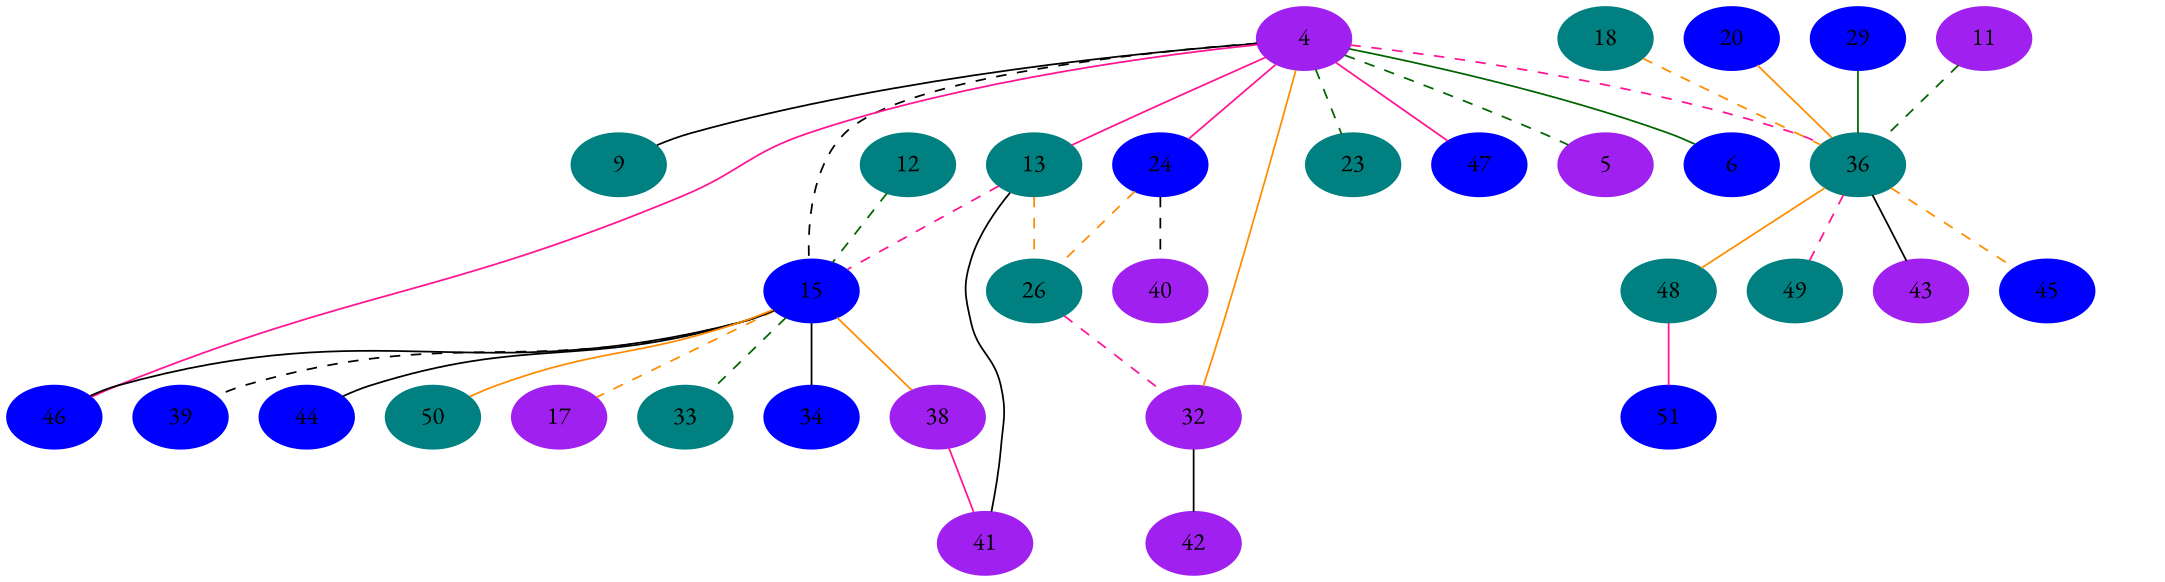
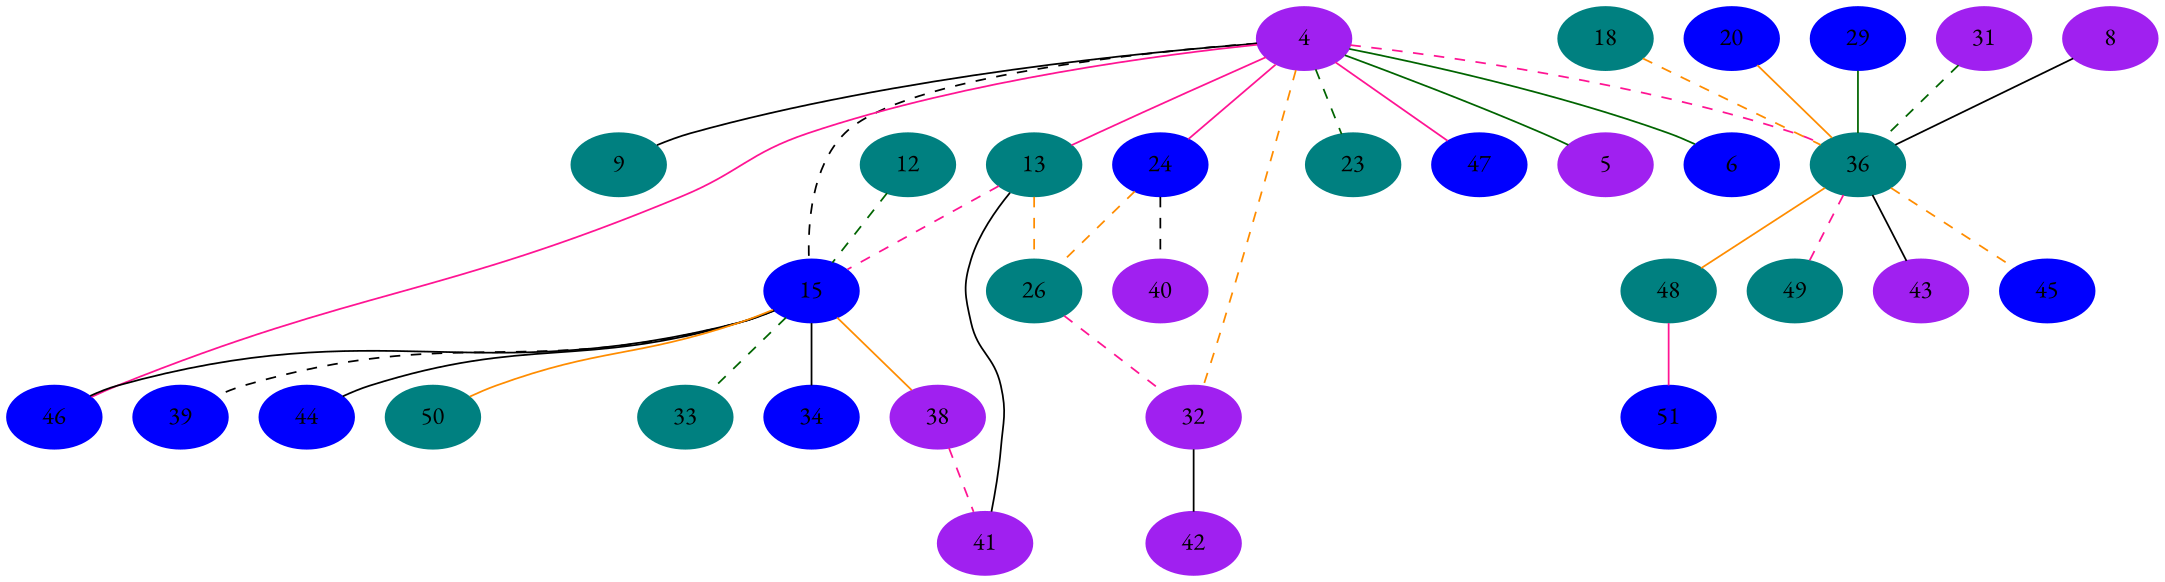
node "11": label "11" -> "31"
node "8": added
edge "4" -- "5": style dashed -> solid
edge "4" -- "32": style solid -> dashed
node "17": removed
edge "38" -- "41": style solid -> dashed
